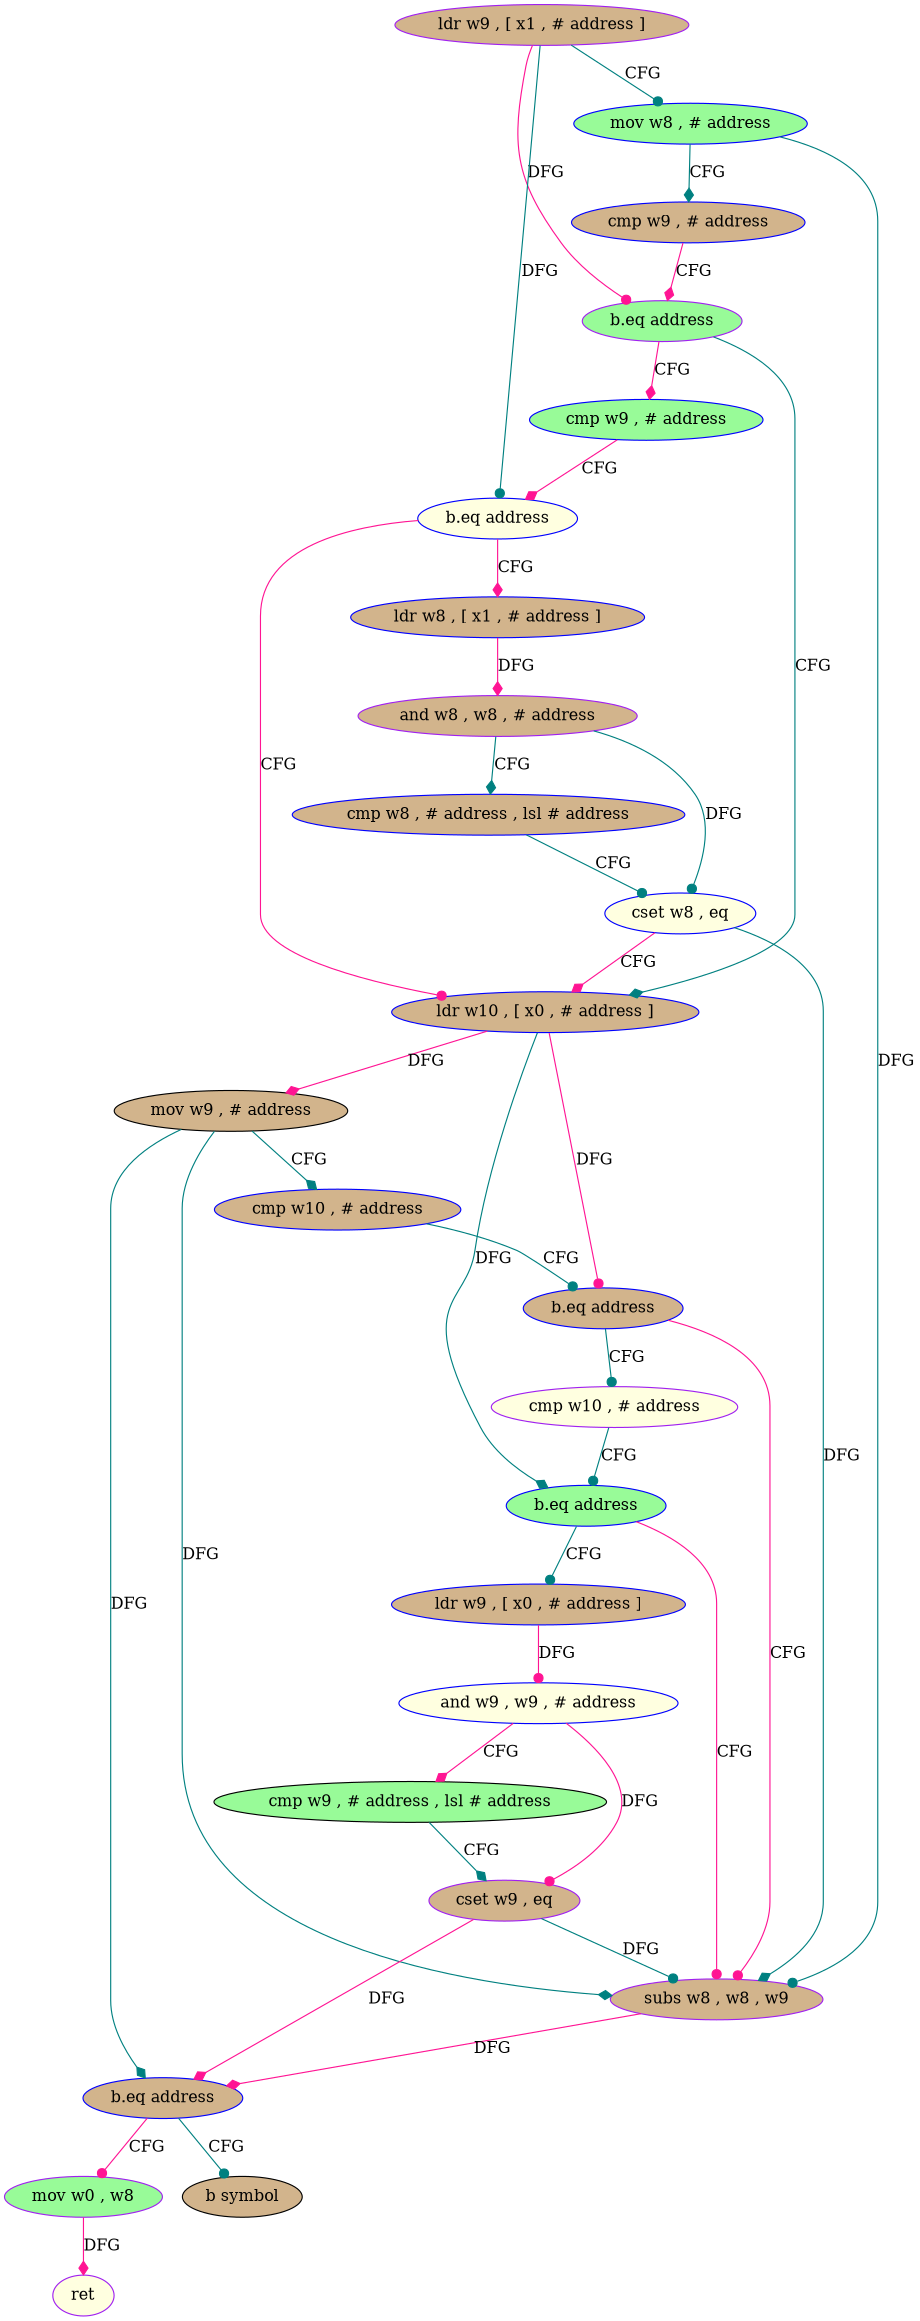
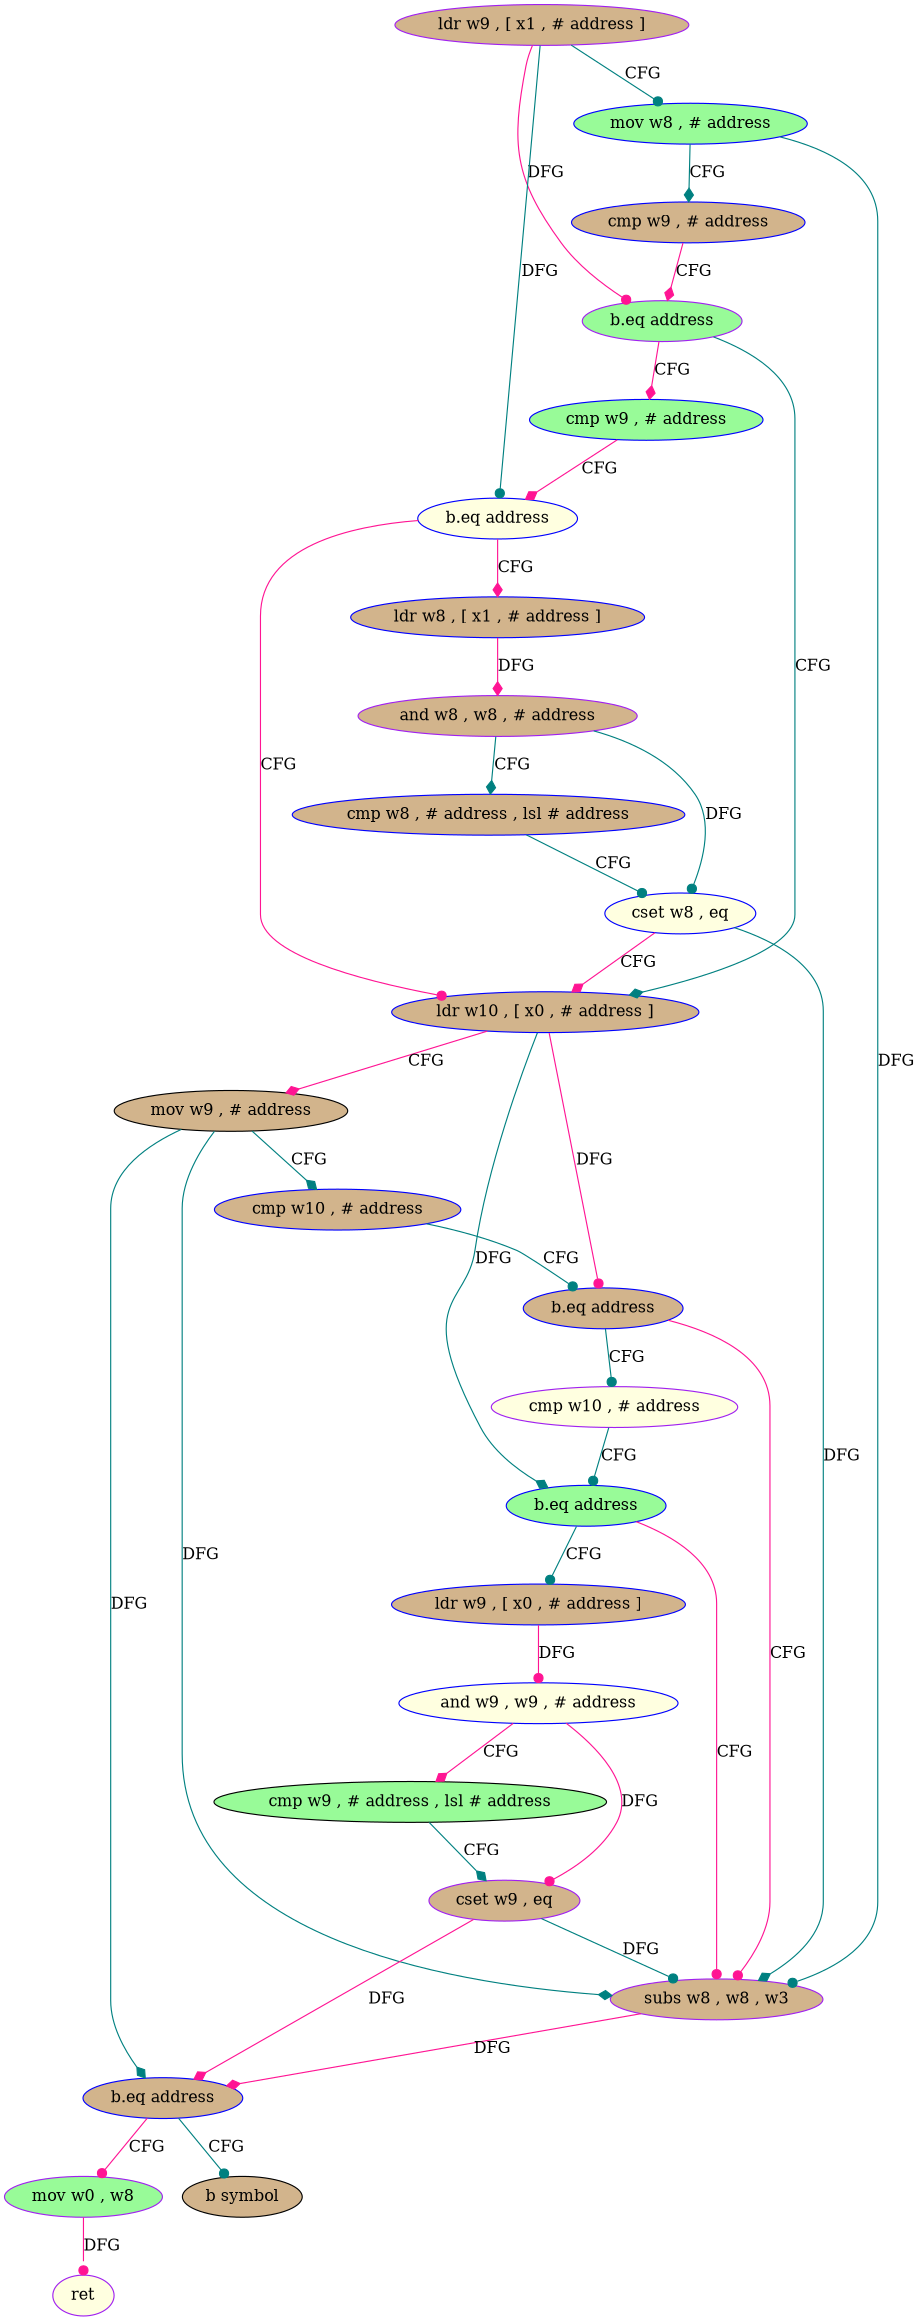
edge "ldr w10 , [ x0 , # address ]" -> "mov w9 , # address": label "DFG" -> "CFG"
node "subs w8 , w8 , w9": label "subs w8 , w8 , w9" -> "subs w8 , w8 , w3"
edge "mov w0 , w8" -> "ret": arrowhead diamond -> dot
